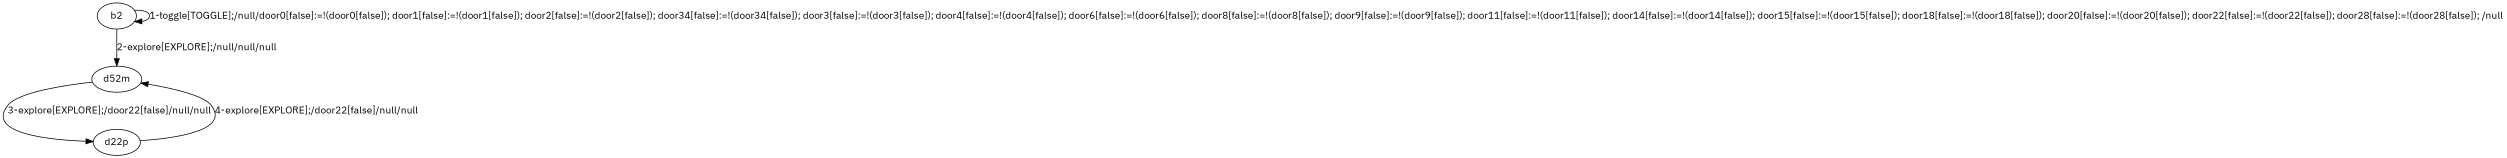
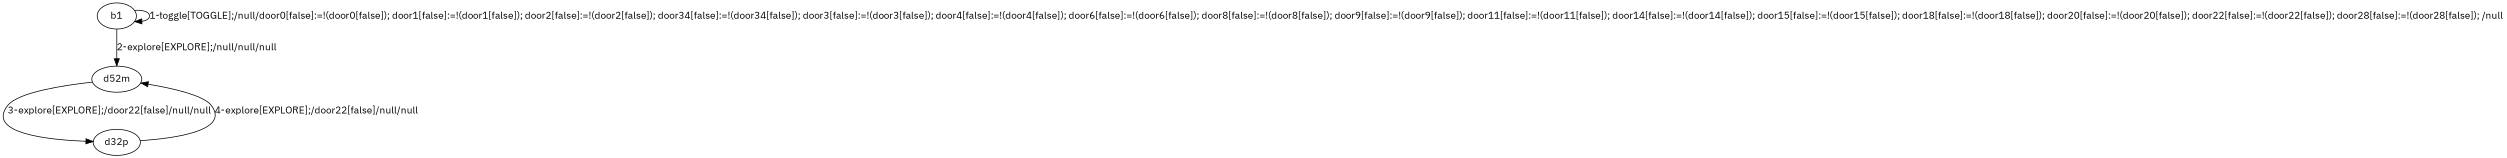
node "b2": label "b2" -> "b1"
node "d22p": label "d22p" -> "d32p"
